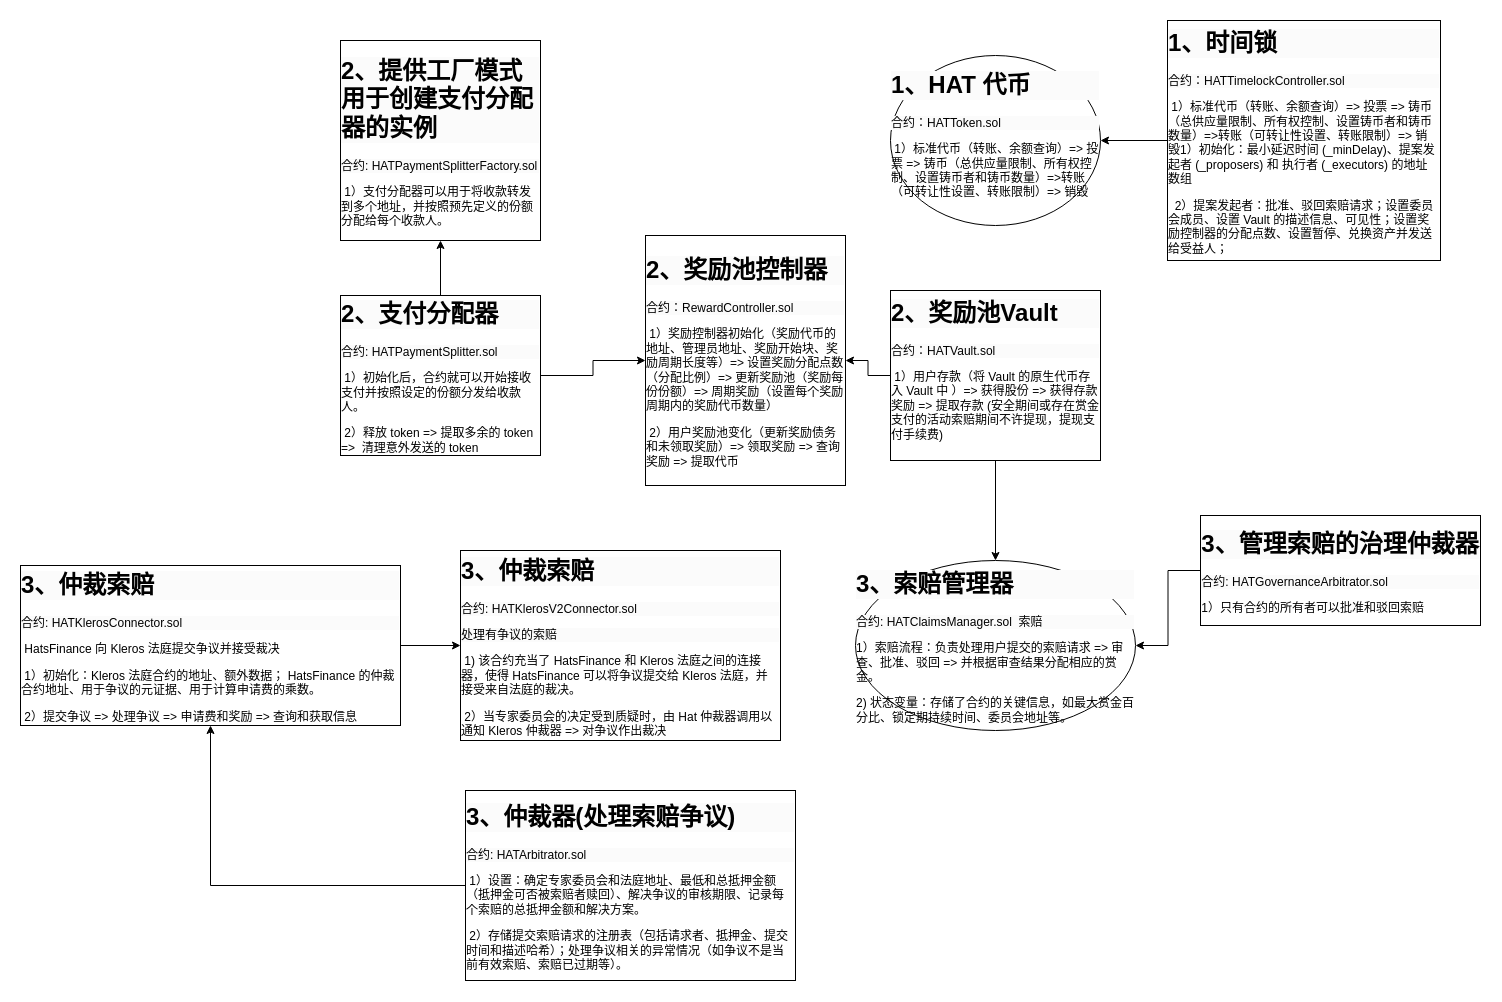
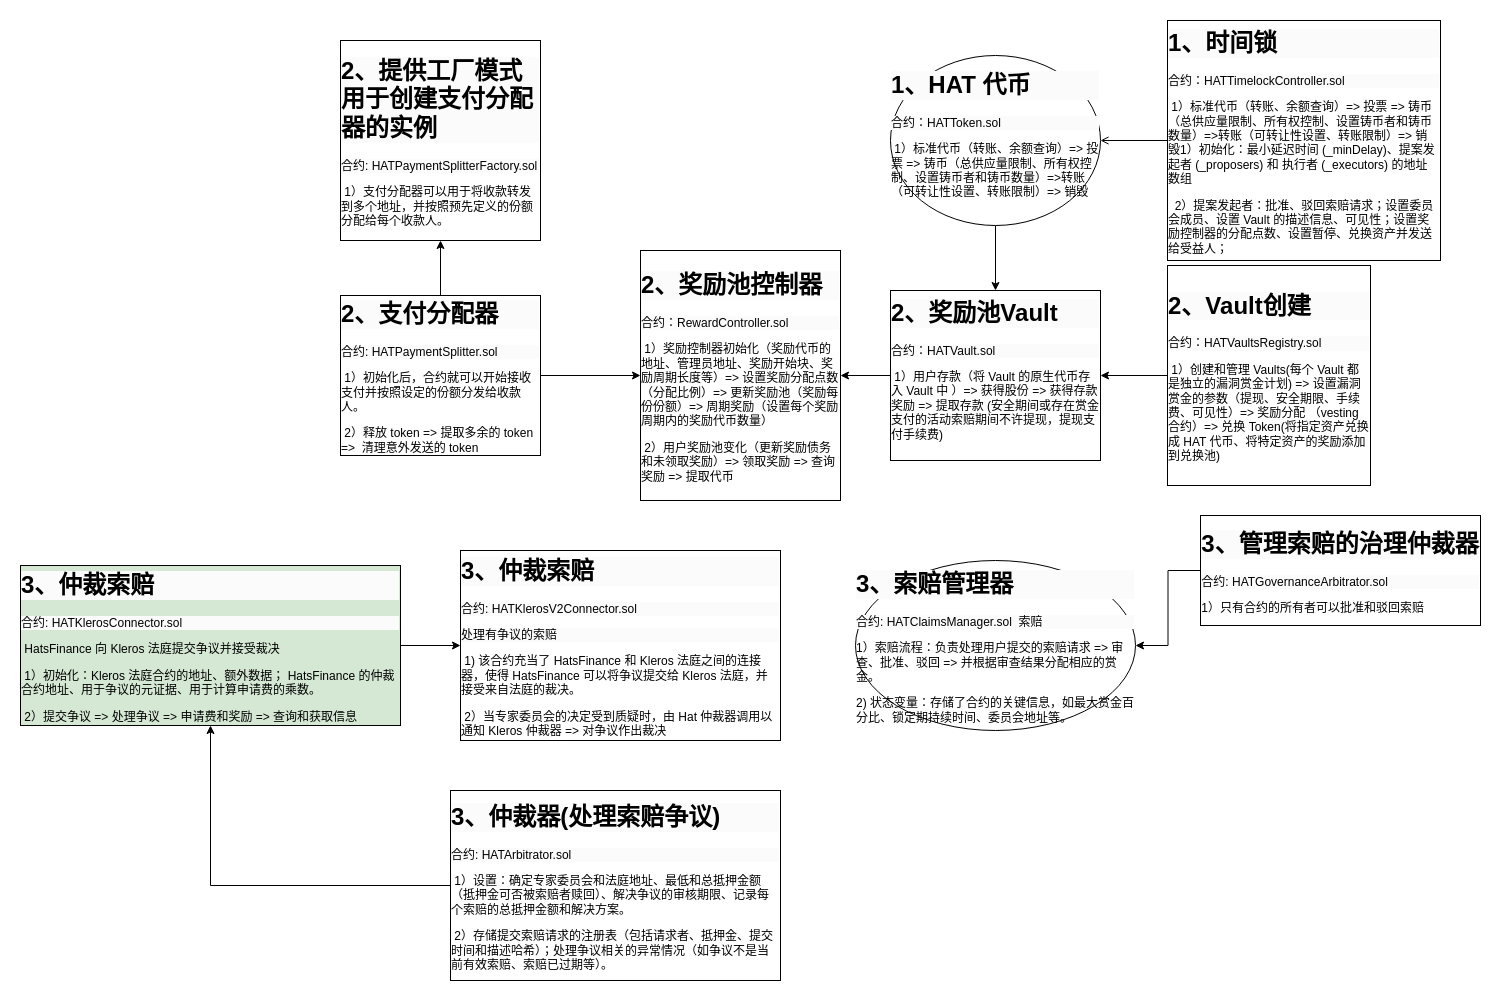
edge "1、时间锁合约：HATTimelockController.sol 1）标准代币（转账、余额查询）=> 投票 => 铸币（总供应量限制、所有权控制、设置铸币者和铸币数量）=>转账（可转让性设置、转账限制）=> 销毁1）初始化：最小延迟时间 (_minDelay)、提案发起者 (_proposers) 和 执行者 (_executors) 的地址数组 2）提案发起者：批准、驳回索赔请求；设置委员会成员、设置 Vault 的描述信息、可见性；设置奖励控制器的分配点数、设置暂停、兑换资产并发送给受益人；" -> "1、HAT 代币合约：HATToken.sol 1）标准代币（转账、余额查询）=> 投票 => 铸币（总供应量限制、所有权控制、设置铸币者和铸币数量）=>转账（可转让性设置、转账限制）=> 销毁": arrowhead classic -> open
edge "1、HAT 代币合约：HATToken.sol 1）标准代币（转账、余额查询）=> 投票 => 铸币（总供应量限制、所有权控制、设置铸币者和铸币数量）=>转账（可转让性设置、转账限制）=> 销毁" -> "2、奖励池Vault合约：HATVault.sol 1）用户存款（将 Vault 的原生代币存入 Vault 中 ）=> 获得股份 => 获得存款奖励 => 提取存款 (安全期间或存在赏金支付的活动索赔期间不许提现，提现支付手续费)": added
node "2、奖励池控制器合约：RewardController.sol 1）奖励控制器初始化（奖励代币的地址、管理员地址、奖励开始块、奖励周期长度等）=> 设置奖励分配点数（分配比例）=> 更新奖励池（奖励每份份额）=> 周期奖励（设置每个奖励周期内的奖励代币数量） 2）用户奖励池变化（更新奖励债务和未领取奖励）=> 领取奖励 => 查询奖励 => 提取代币": moved (746, 361) -> (741, 376)
edge "2、Vault创建合约：HATVaultsRegistry.sol 1）创建和管理 Vaults(每个 Vault 都是独立的漏洞赏金计划) => 设置漏洞赏金的参数（提现、安全期限、手续费、可见性）=> 奖励分配 （vesting 合约）=> 兑换 Token(将指定资产兑换成 HAT 代币、将特定资产的奖励添加到兑换池)" -> "2、奖励池Vault合约：HATVault.sol 1）用户存款（将 Vault 的原生代币存入 Vault 中 ）=> 获得股份 => 获得存款奖励 => 提取存款 (安全期间或存在赏金支付的活动索赔期间不许提现，提现支付手续费)": added
node "2、Vault创建合约：HATVaultsRegistry.sol 1）创建和管理 Vaults(每个 Vault 都是独立的漏洞赏金计划) => 设置漏洞赏金的参数（提现、安全期限、手续费、可见性）=> 奖励分配 （vesting 合约）=> 兑换 Token(将指定资产兑换成 HAT 代币、将特定资产的奖励添加到兑换池)": added
edge "2、奖励池Vault合约：HATVault.sol 1）用户存款（将 Vault 的原生代币存入 Vault 中 ）=> 获得股份 => 获得存款奖励 => 提取存款 (安全期间或存在赏金支付的活动索赔期间不许提现，提现支付手续费)" -> "3、索赔管理器合约: HATClaimsManager.sol 索赔 1）索赔流程：负责处理用户提交的索赔请求 => 审查、批准、驳回 => 并根据审查结果分配相应的赏金。 2) 状态变量：存储了合约的关键信息，如最大赏金百分比、锁定期持续时间、委员会地址等。": removed
node "3、仲裁索赔合约: HATKlerosConnector.sol HatsFinance 向 Kleros 法庭提交争议并接受裁决 1）初始化：Kleros 法庭合约的地址、额外数据； HatsFinance 的仲裁合约地址、用于争议的元证据、用于计算申请费的乘数。 2）提交争议 => 处理争议 => 申请费和奖励 => 查询和获取信息": fillcolor #ffffff -> #d5e8d4
node "3、仲裁器(处理索赔争议)合约: HATArbitrator.sol 1）设置：确定专家委员会和法庭地址、最低和总抵押金额（抵押金可否被索赔者赎回）、解决争议的审核期限、记录每个索赔的总抵押金额和解决方案。 2）存储提交索赔请求的注册表（包括请求者、抵押金、提交时间和描述哈希）；处理争议相关的异常情况（如争议不是当前有效索赔、索赔已过期等）。": moved (631, 886) -> (616, 886)
